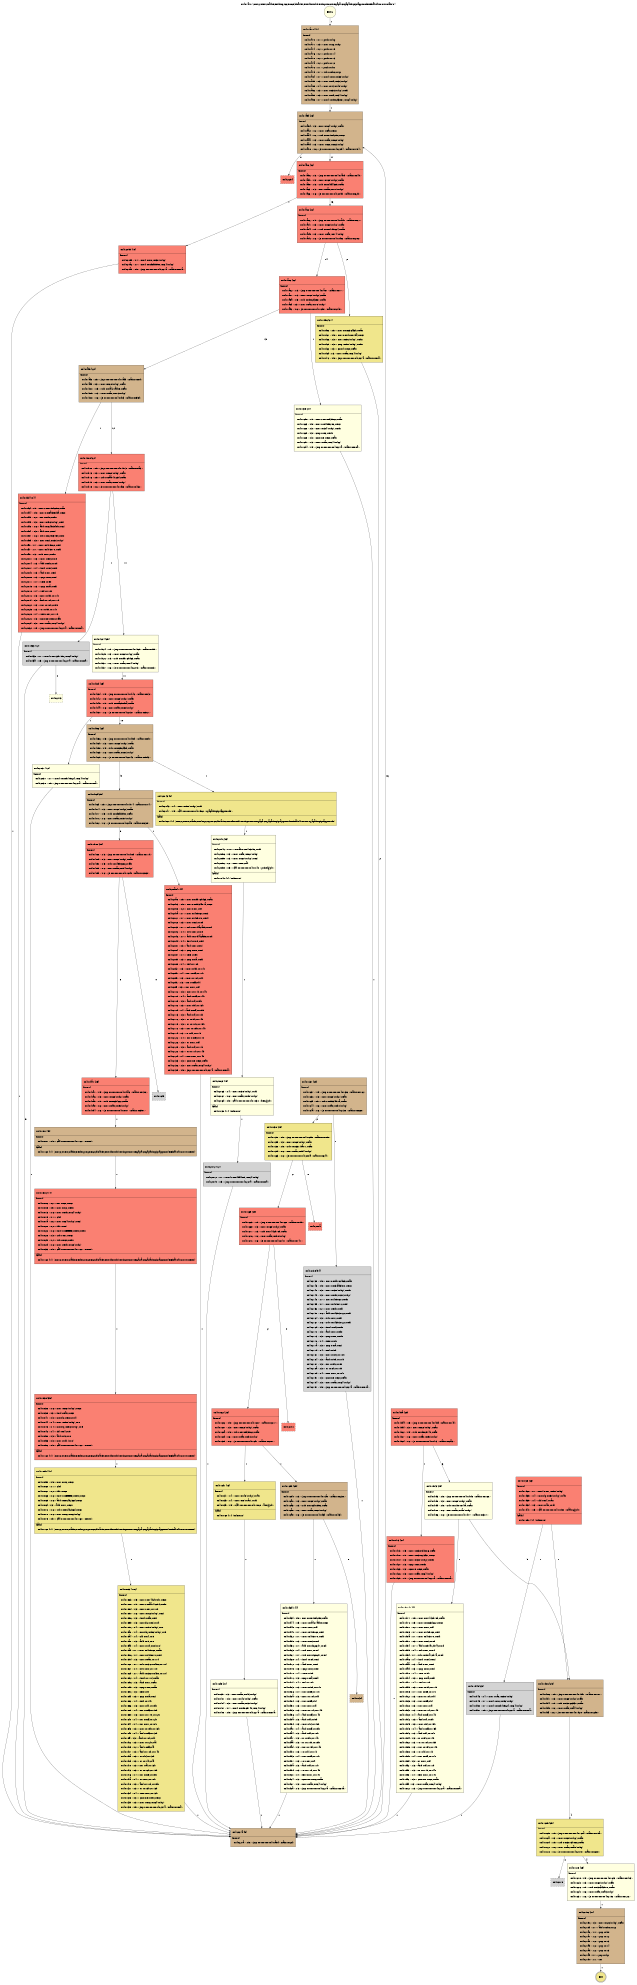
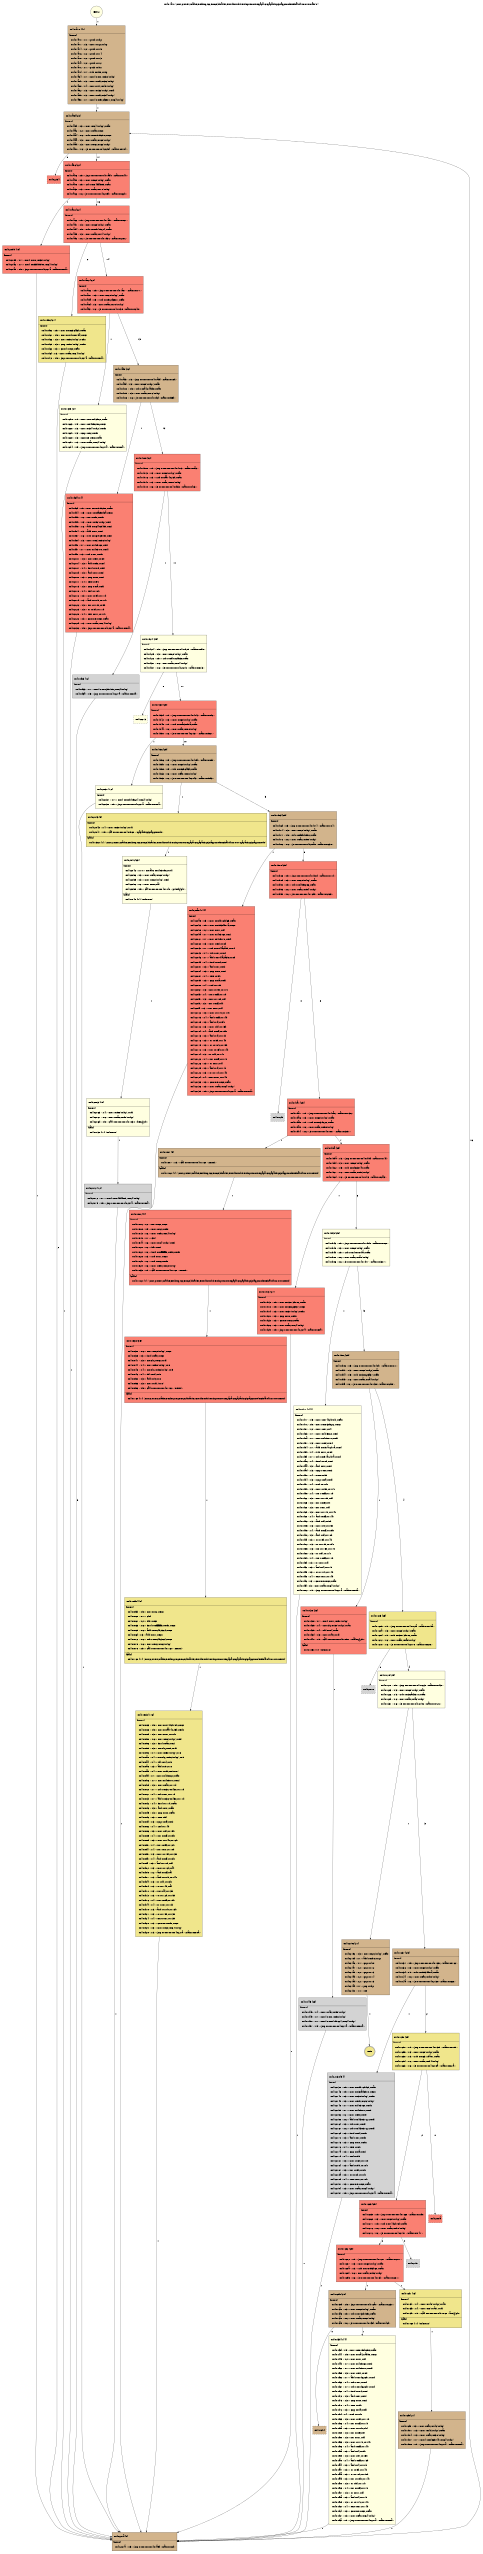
edge "0x401f33 [12]" -> "0x402273": now "0x401b24 [25]" -> "0x402273"
edge "0x401ba1 [25]" -> "0x401bba [25]": added, label "7"
node "0x4021b1": fillcolor salmon -> lightgrey
edge "0x401d2e [23]" -> "0x401bec [25]": reversed
node "0x401cfe [21]": fillcolor lightyellow -> tan
edge "0x401c1e [25]" -> "0x401c37 [25]": added, label "3"
